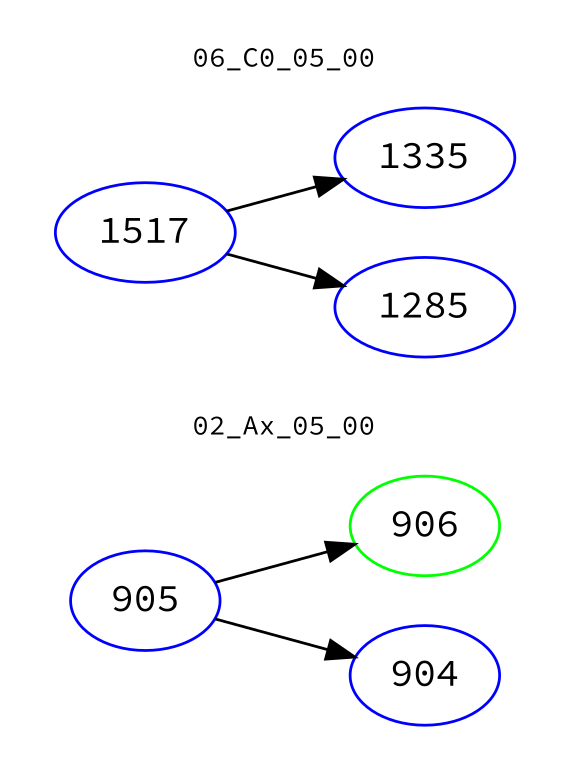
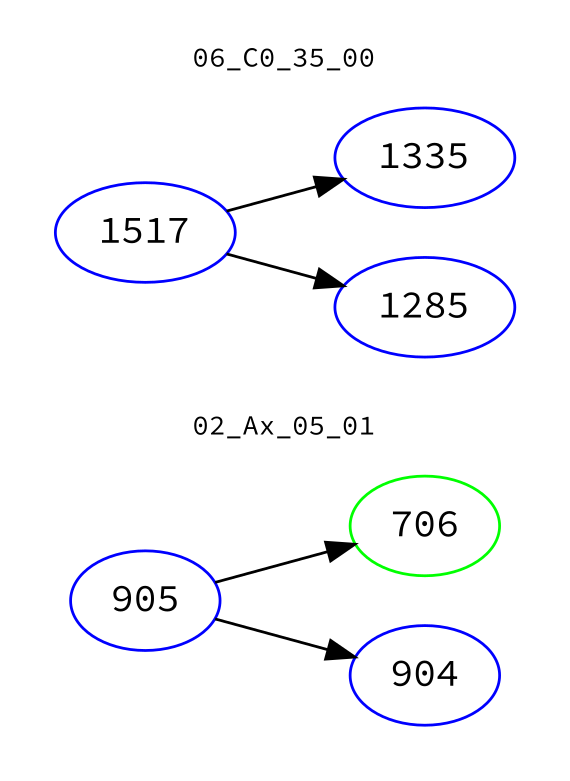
cluster "06_C0_05_00": label "06_C0_05_00" -> "06_C0_35_00"
cluster "02_Ax_05_00": label "02_Ax_05_00" -> "02_Ax_05_01"
node "906": label "906" -> "706"
